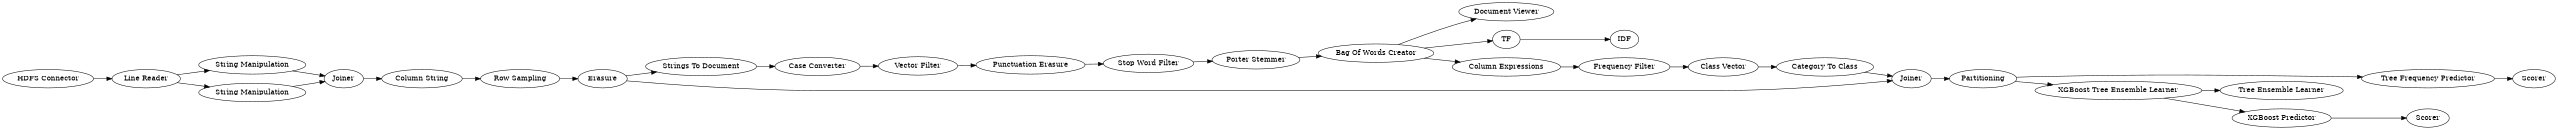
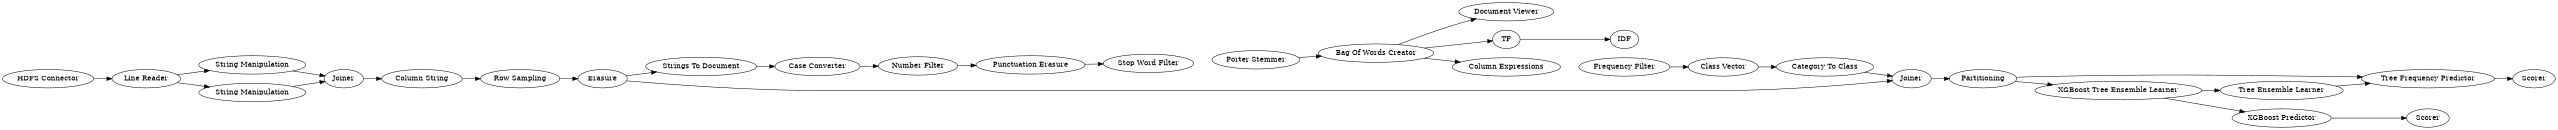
edge "Stop Word Filter" -> "Porter Stemmer": removed
node "Vector Filter": label "Vector Filter" -> "Number Filter"
edge "Column Expressions" -> "Frequency Filter": removed
edge "Tree Ensemble Learner" -> "Tree Frequency Predictor": added
